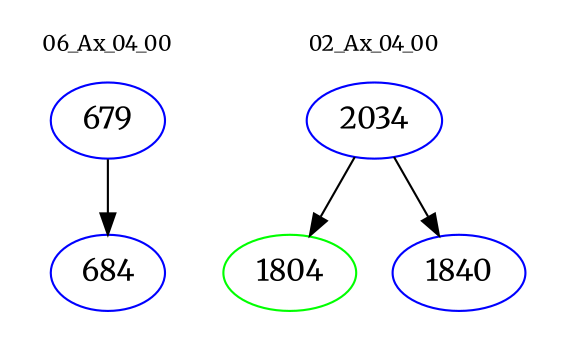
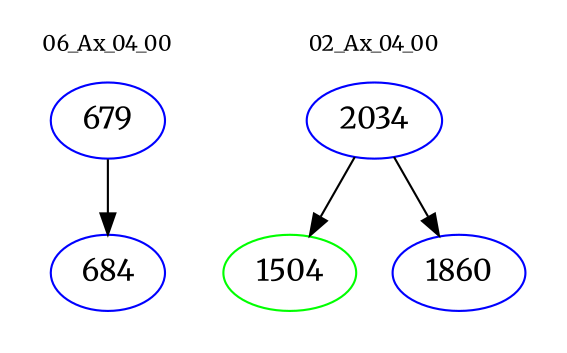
node "1804": label "1804" -> "1504"
node "1840": label "1840" -> "1860"
